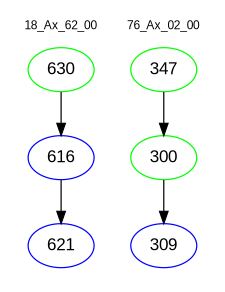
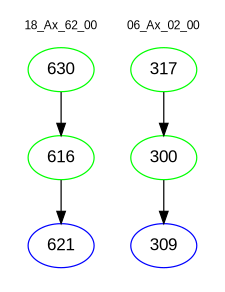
cluster "76_Ax_02_00": label "76_Ax_02_00" -> "06_Ax_02_00"
node "347": label "347" -> "317"
node "616": color blue -> green
